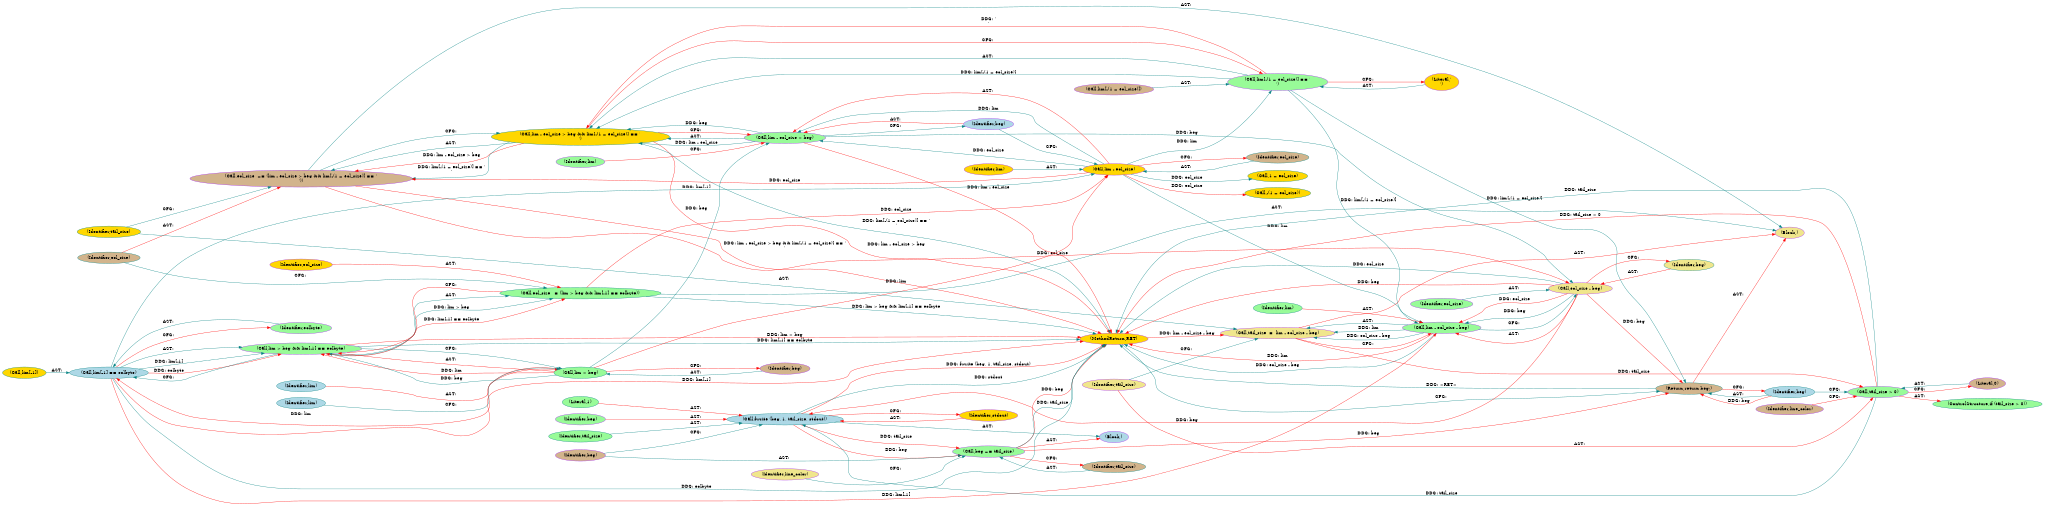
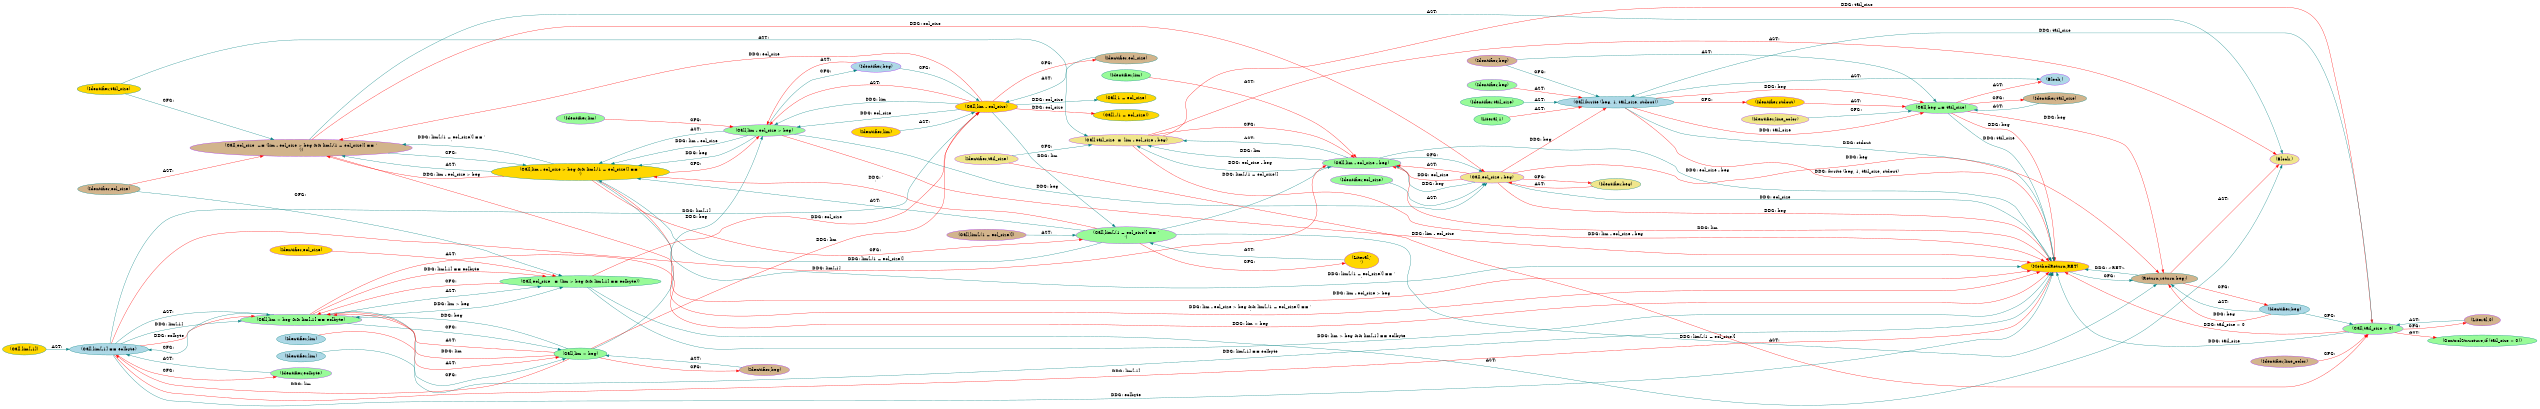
edge "(Call,lim - eol_size)" -> "(Call,lim - eol_size - beg)": removed, label "DDG: lim"
edge "(MethodReturn,RET)" -> "(Call,tail_size  =  lim - eol_size - beg)": reversed
edge "(Identifier,stdout)" -> "(Call,fwrite (beg, 1, tail_size, stdout))": now "(Identifier,stdout)" -> "(Call,beg += tail_size)"
